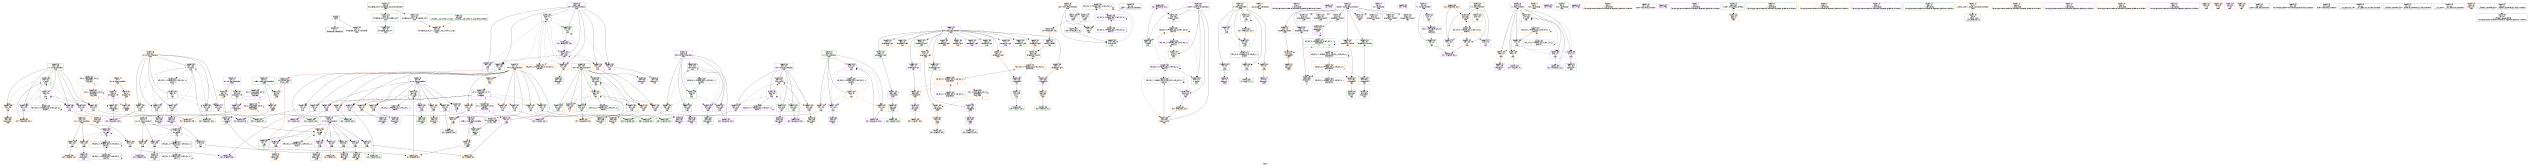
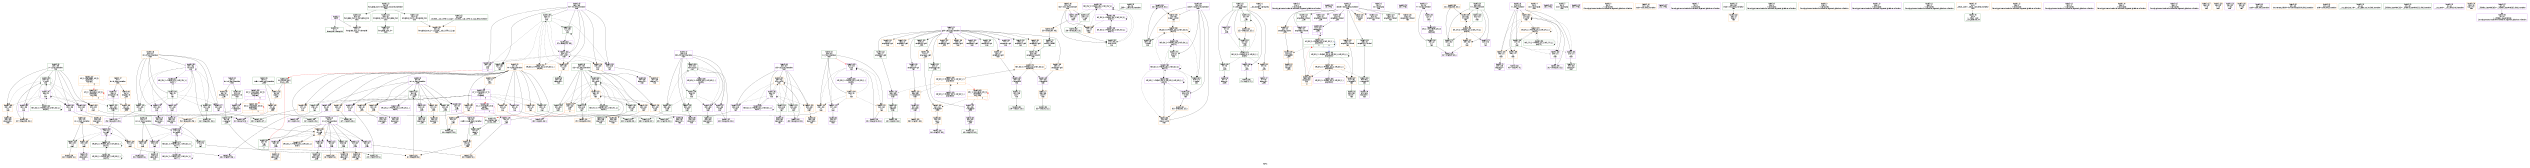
node "NodeID: 133": added
